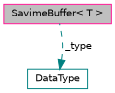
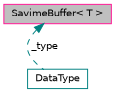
edge "SavimeBuffer< T >" -> "DataType": reversed
